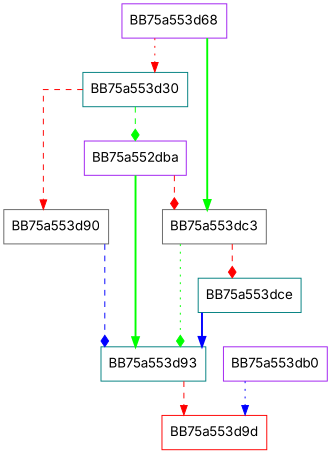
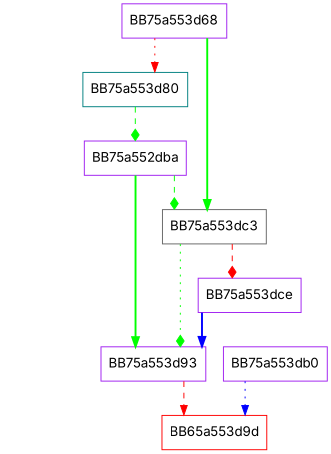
node "BB75a553d30": label "BB75a553d30" -> "BB75a553d80"
edge "BB75a552dba" -> "BB75a553dc3": color red -> green
node "BB75a553d90": removed
node "BB75a553dce": color teal -> purple
node "BB75a553d93": color teal -> purple
node "BB75a553d9d": label "BB75a553d9d" -> "BB65a553d9d"
